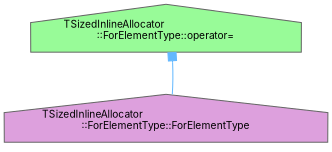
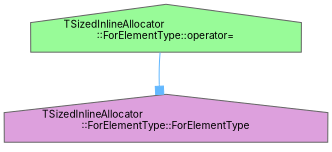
edge "TSizedInlineAllocator ::ForElementType::ForElementType" -> "TSizedInlineAllocator ::ForElementType::operator=": reversed
